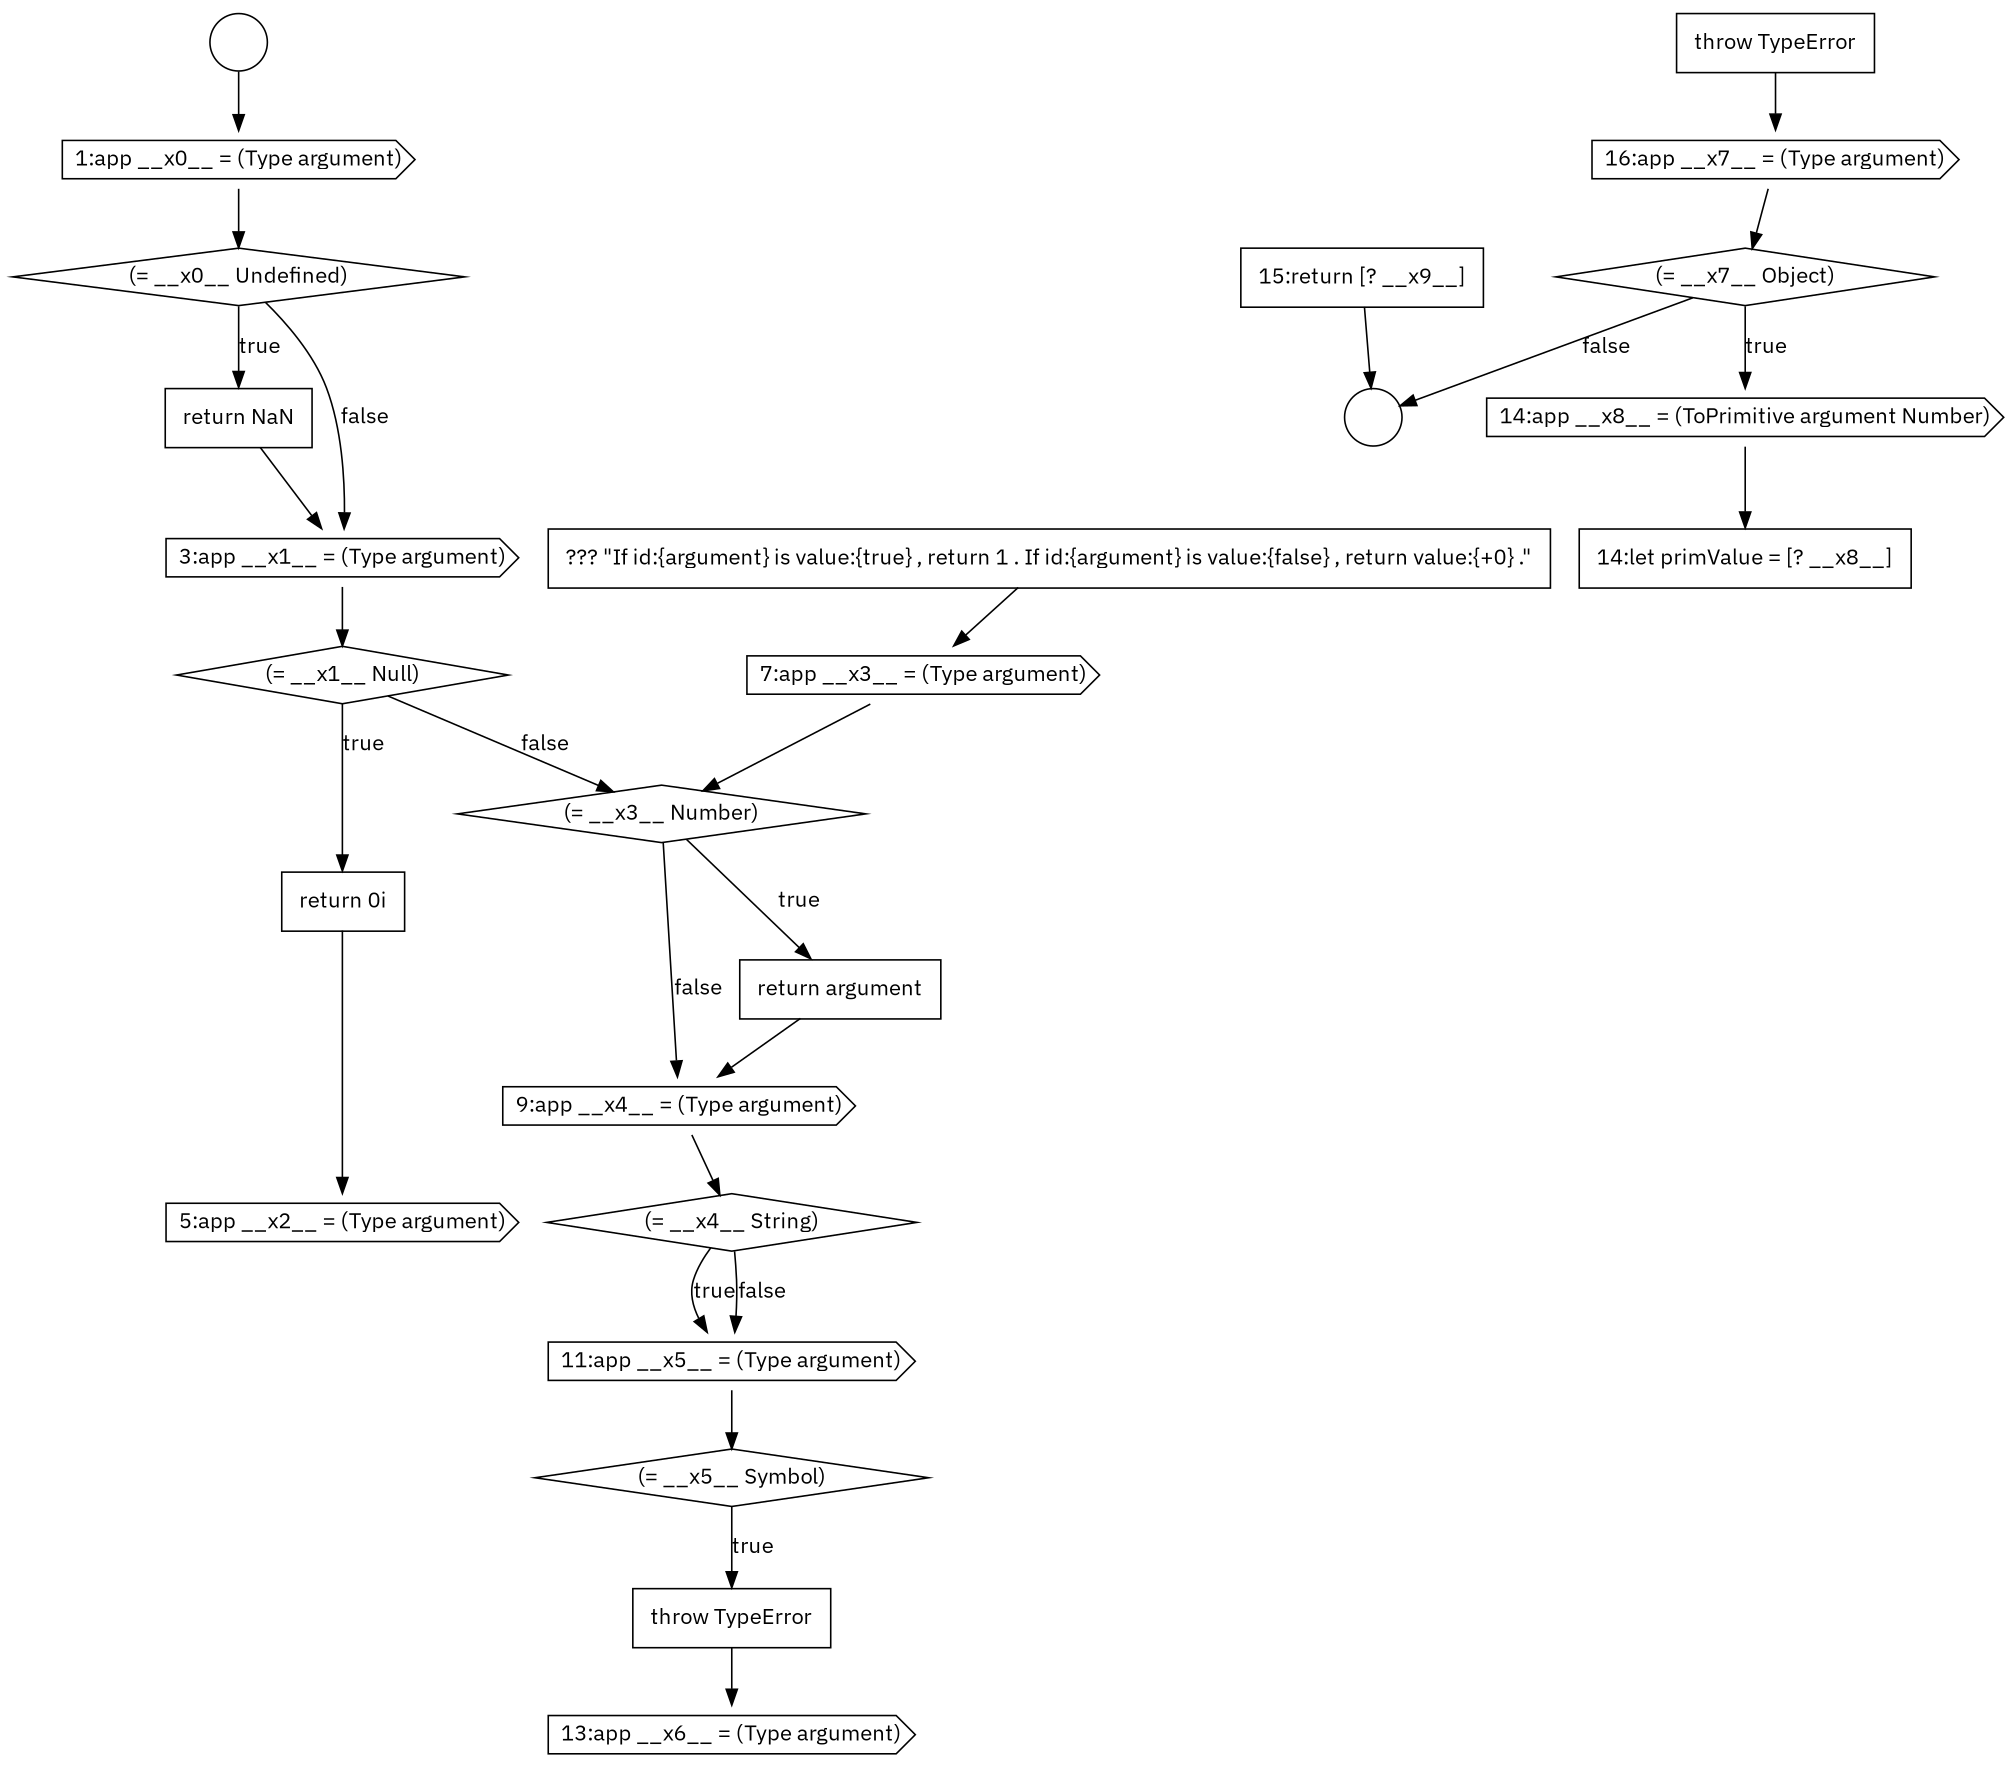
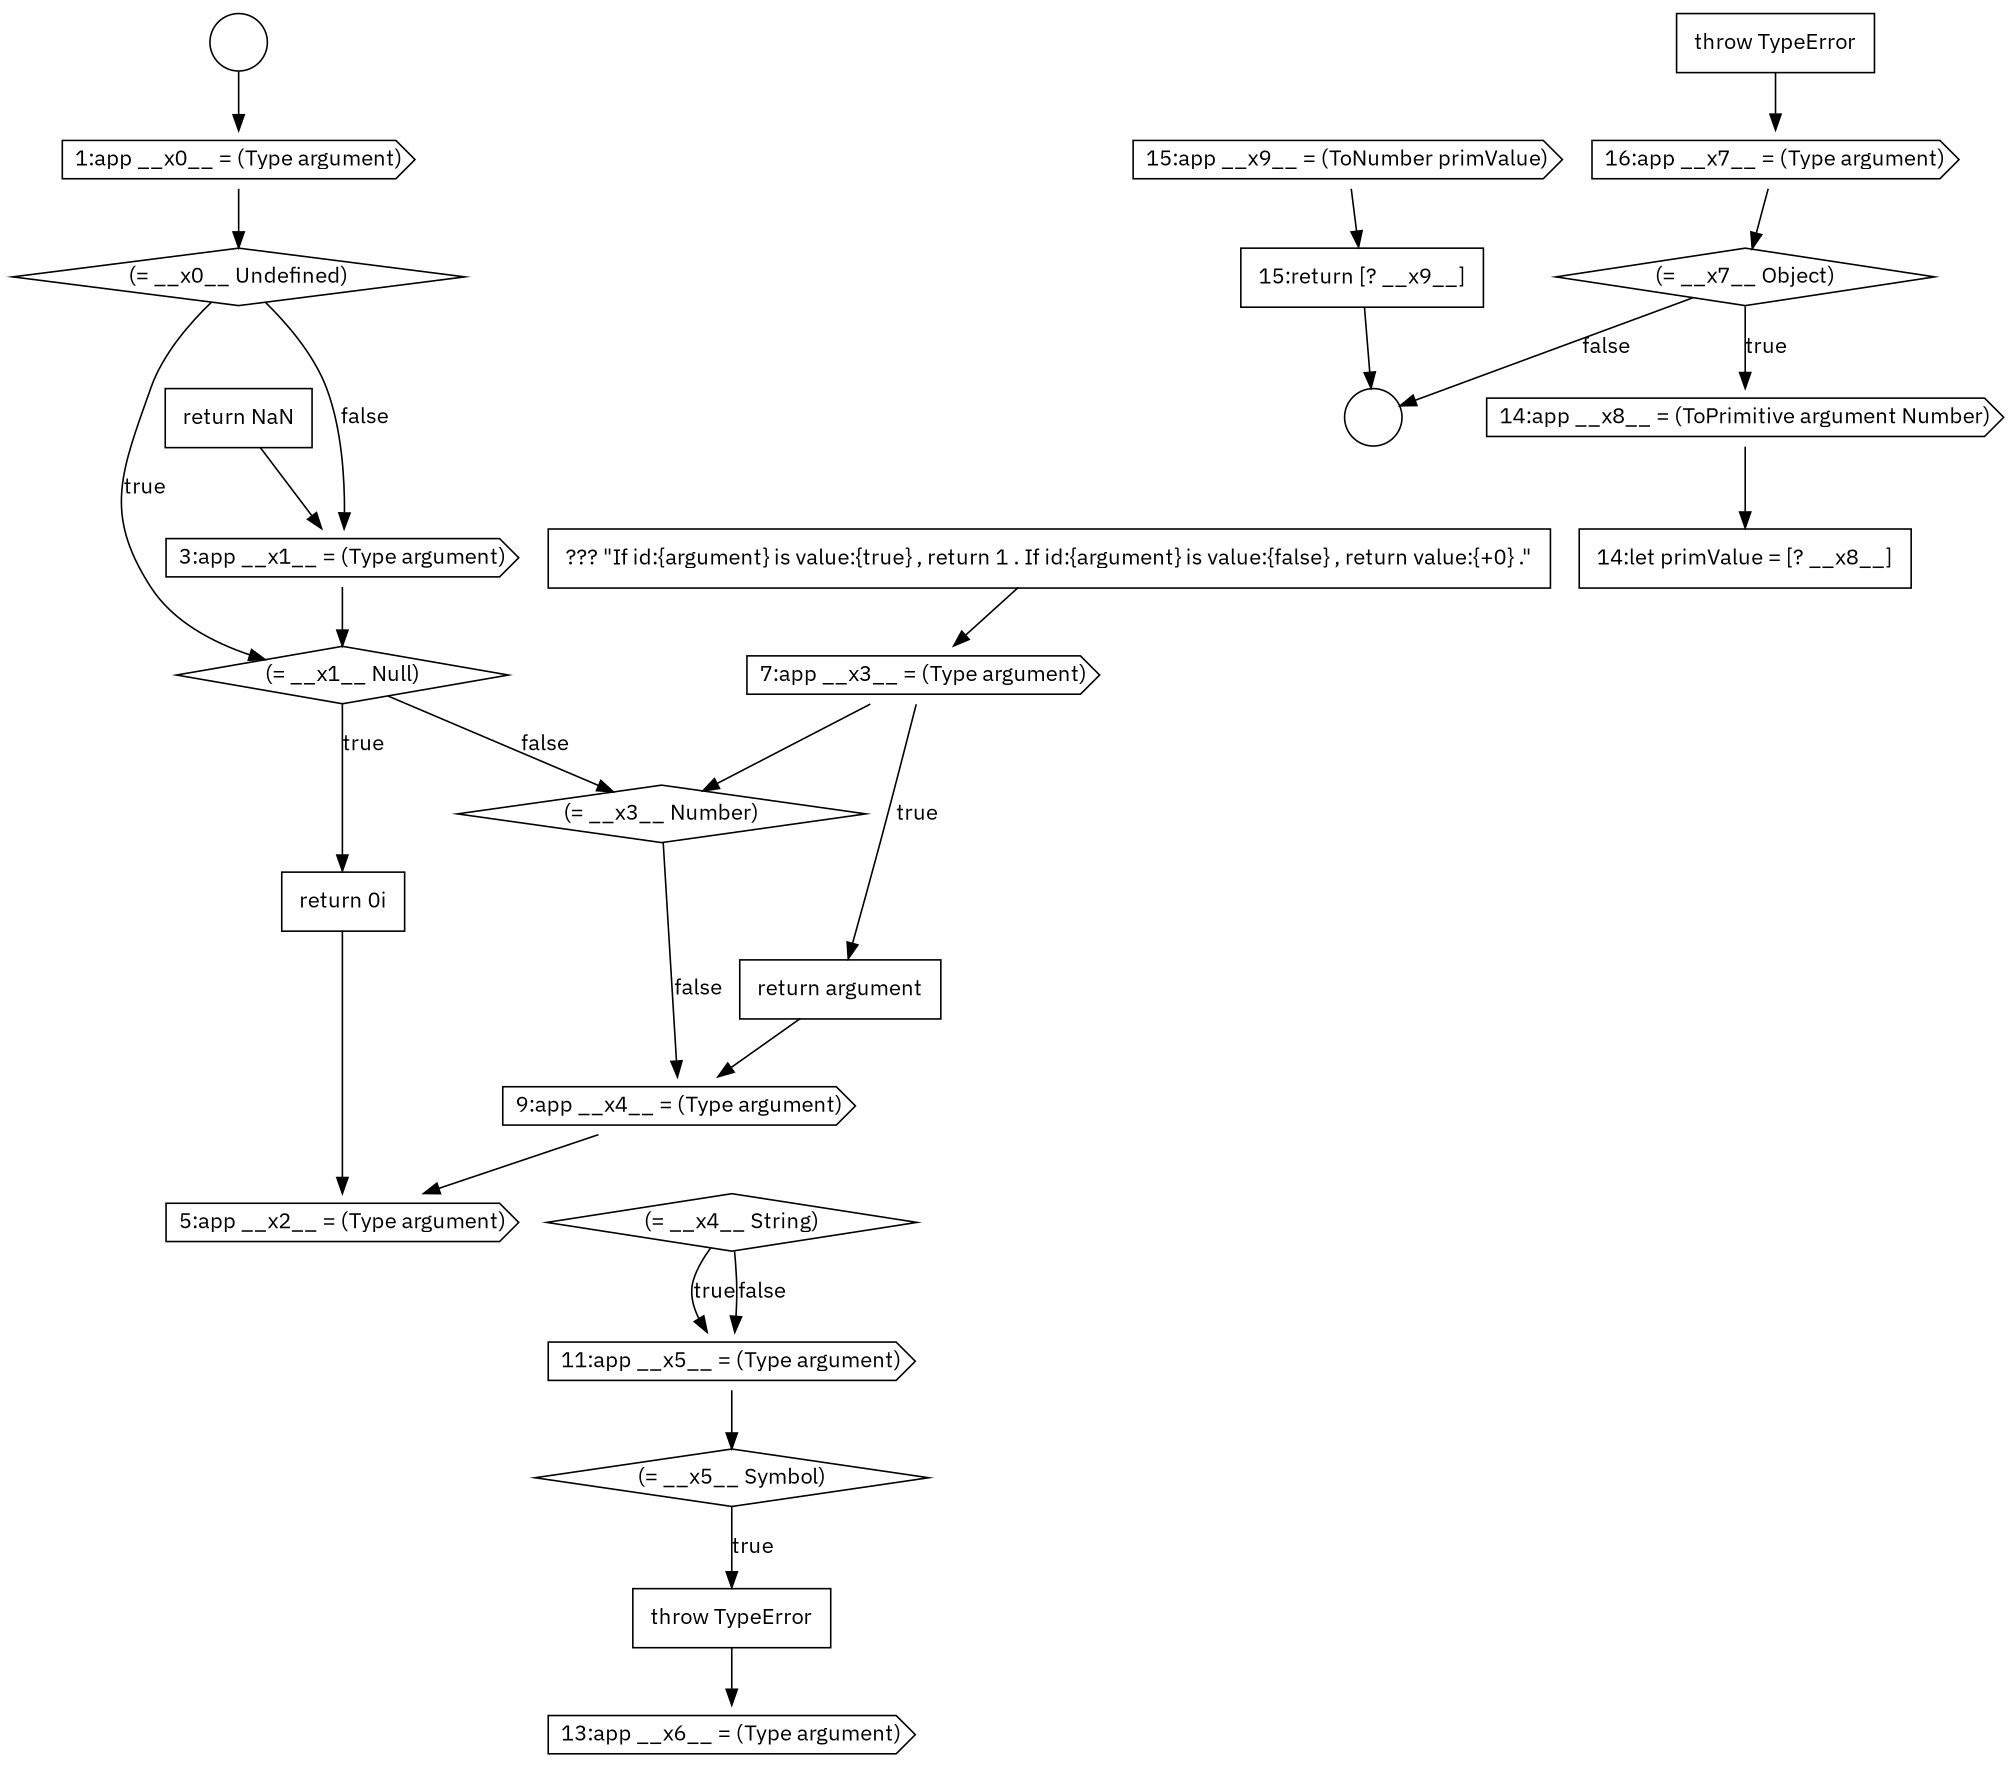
node "15:app __x9__ = (ToNumber primValue)": added
edge "(= __x0__ Undefined)" -> "return NaN": now "(= __x0__ Undefined)" -> "(= __x1__ Null)"
edge "(= __x3__ Number)" -> "return argument": now "7:app __x3__ = (Type argument)" -> "return argument"
edge "9:app __x4__ = (Type argument)" -> "(= __x4__ String)": now "9:app __x4__ = (Type argument)" -> "5:app __x2__ = (Type argument)"
